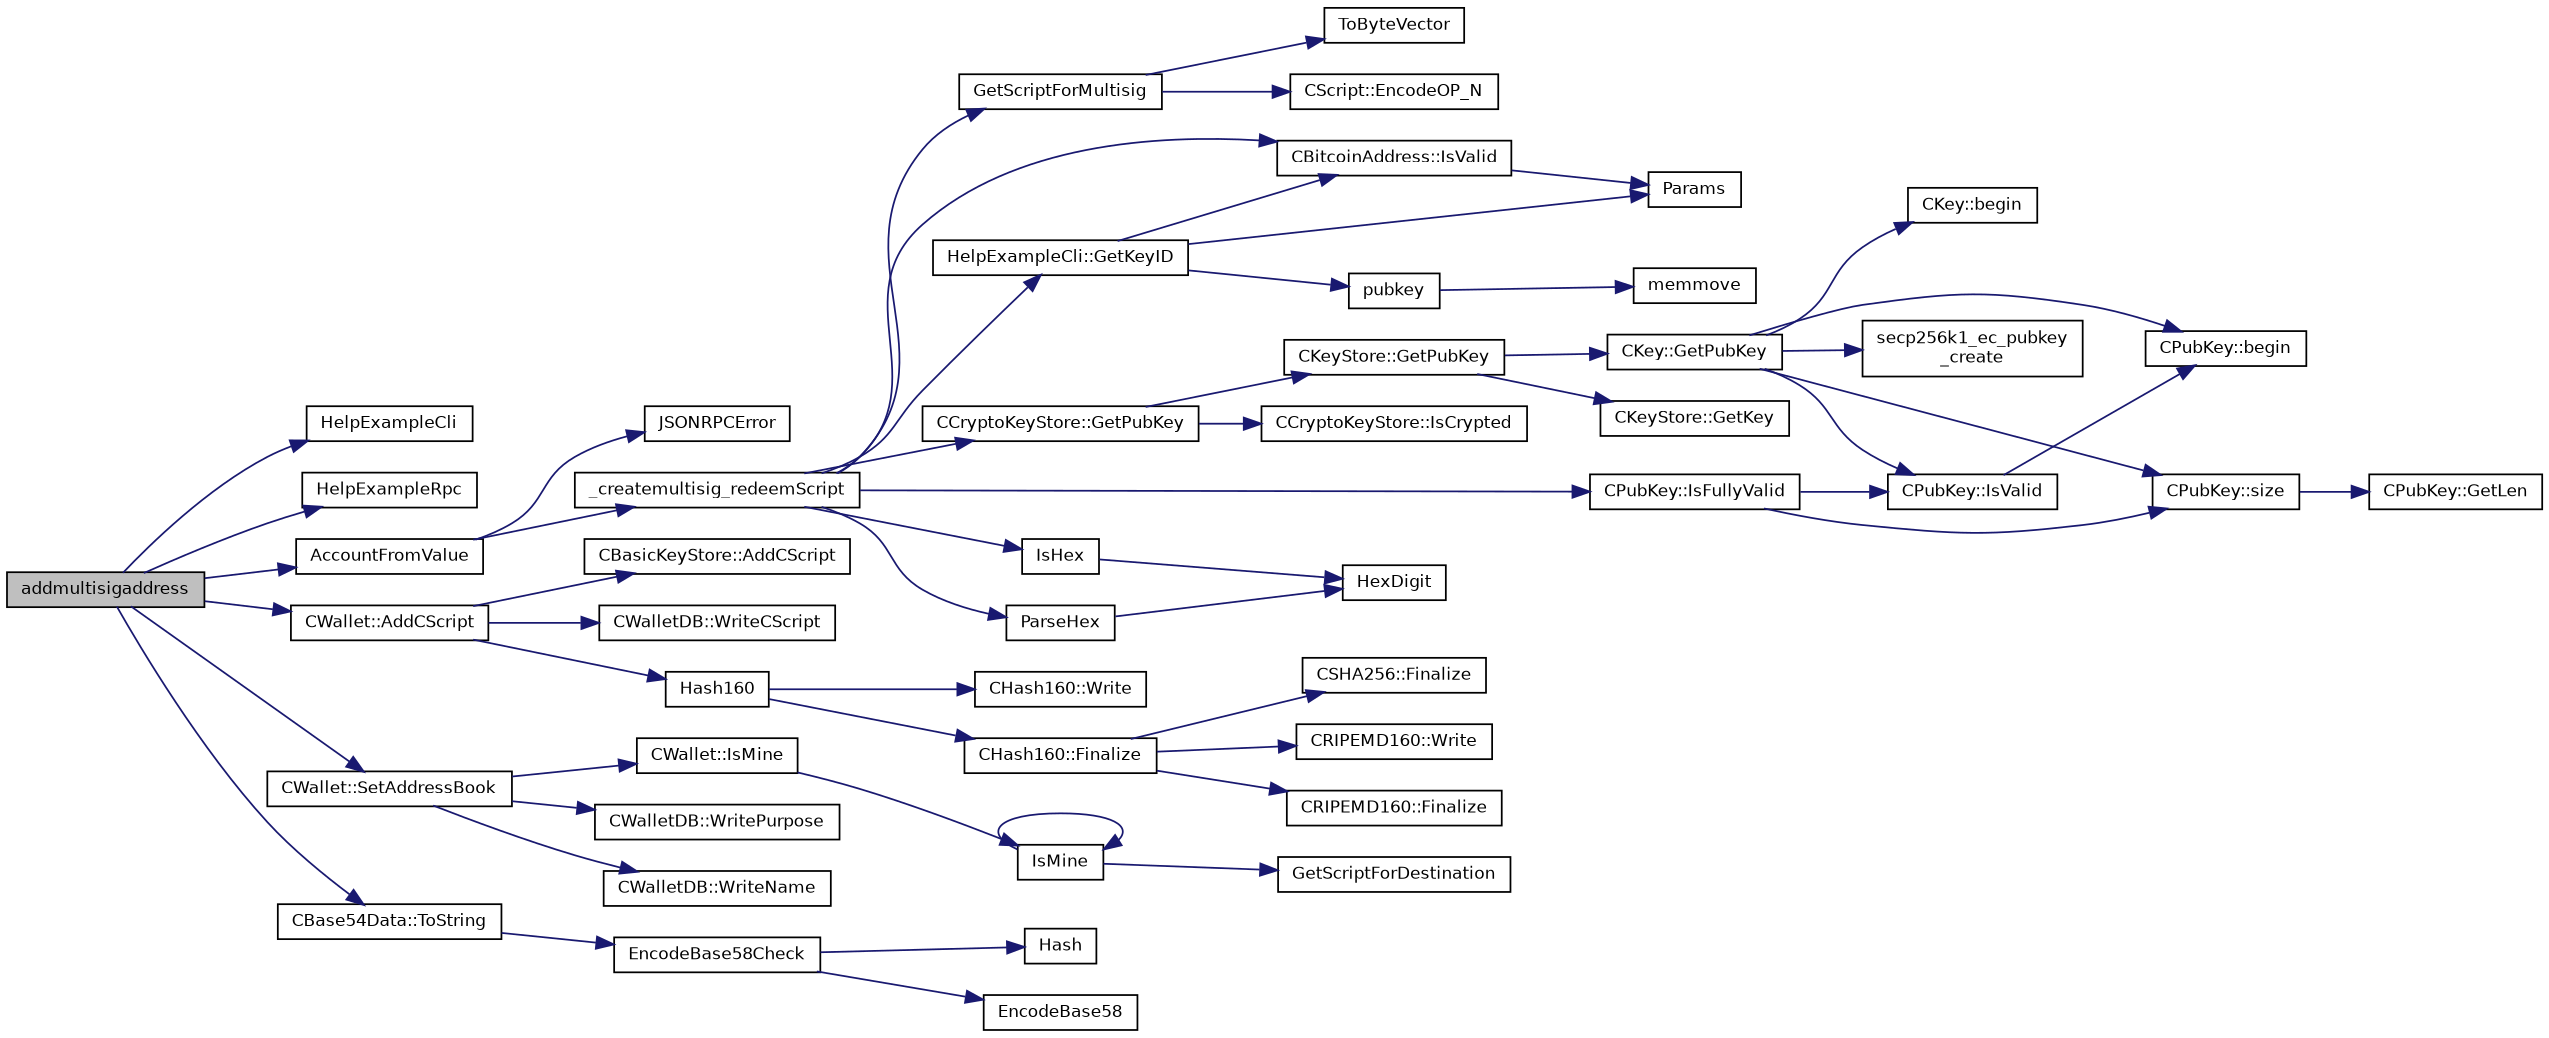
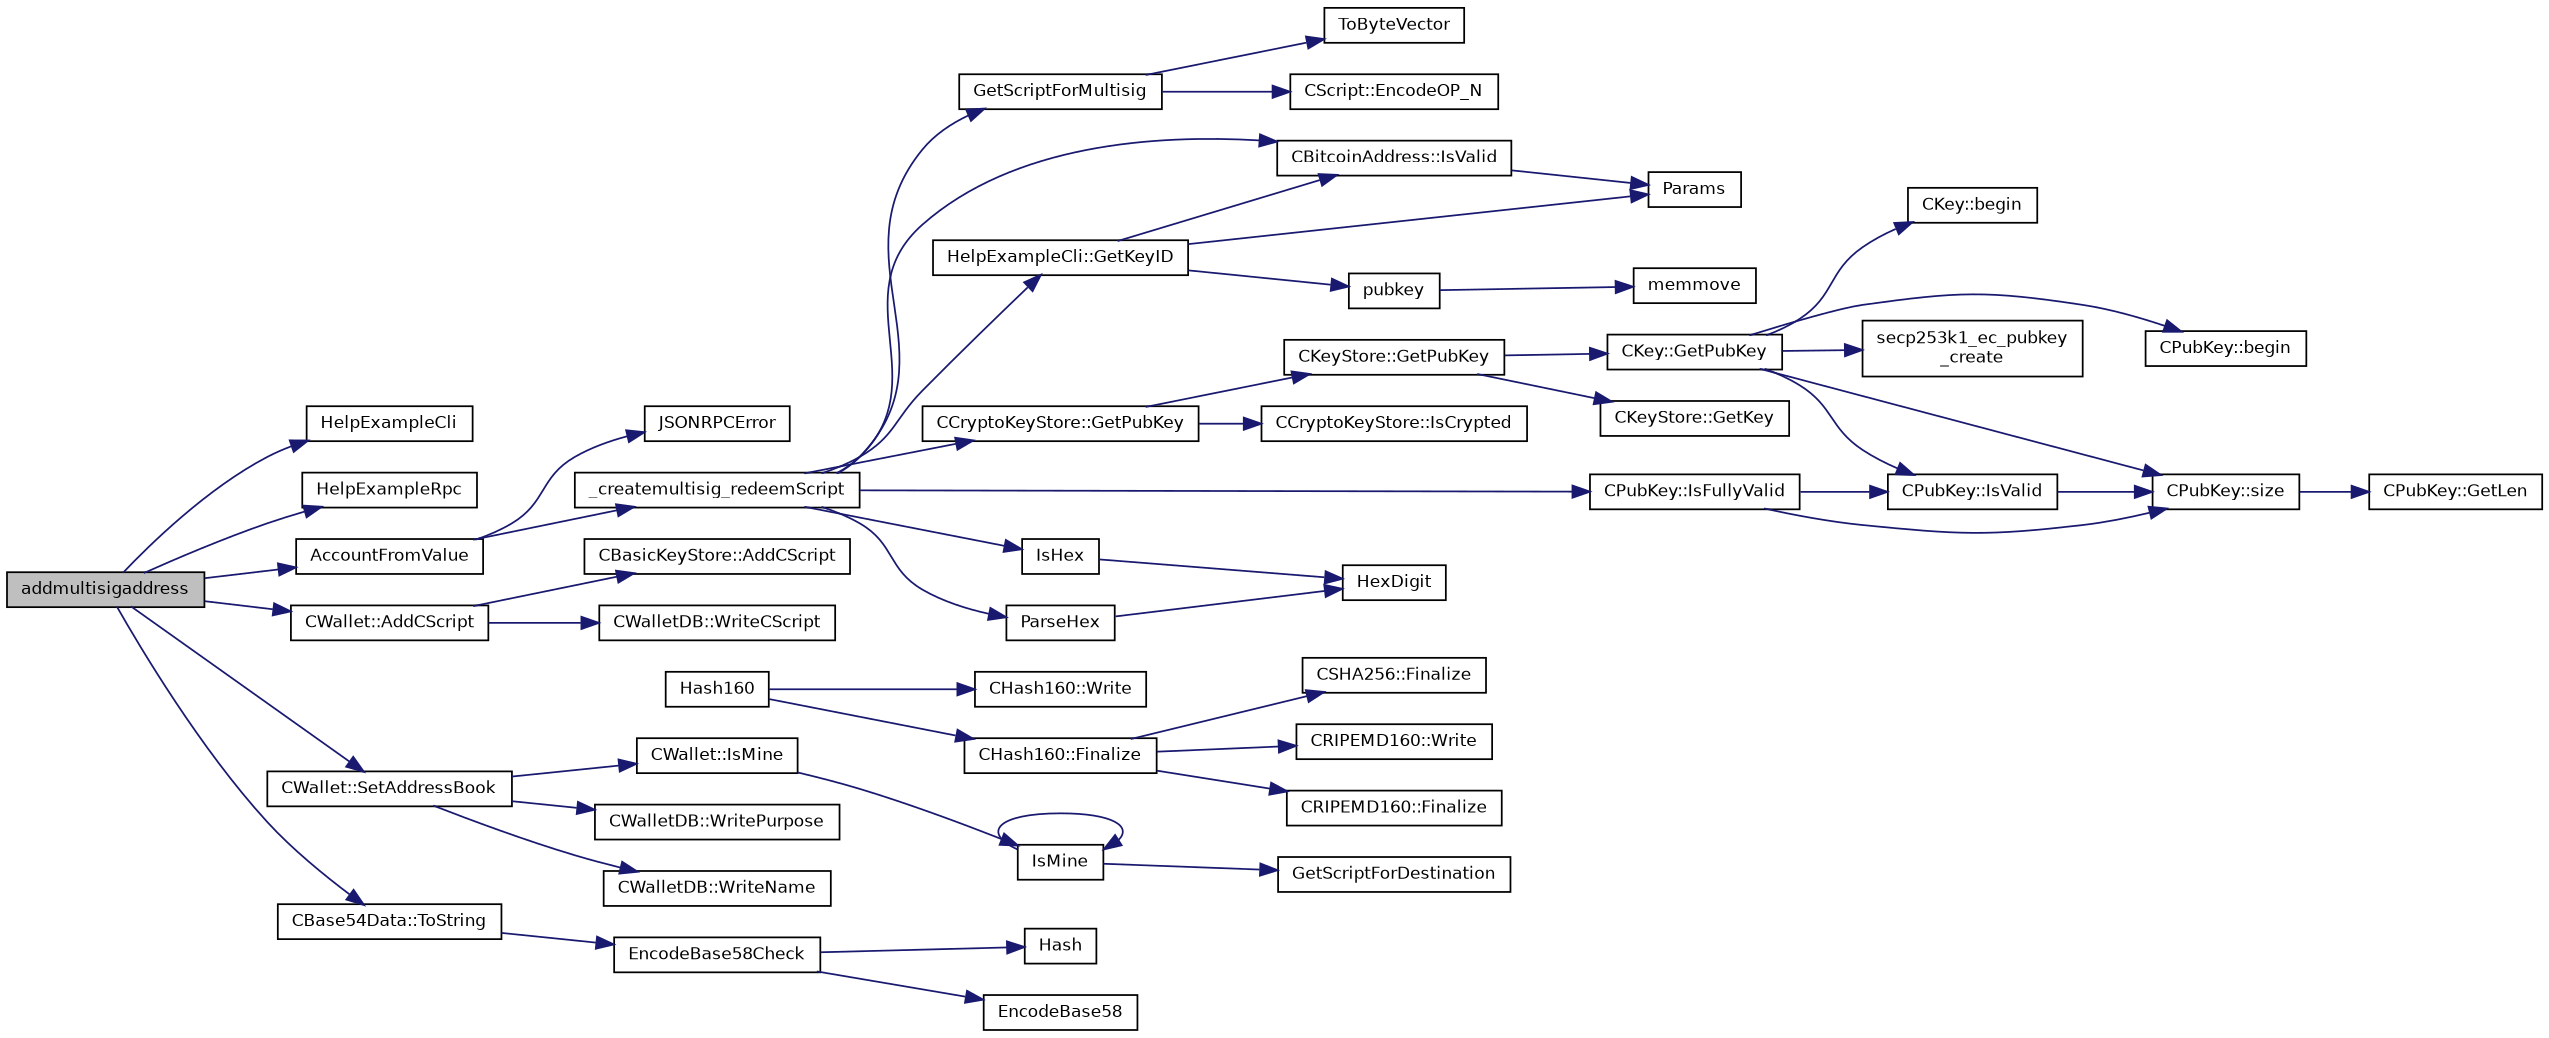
node "secp256k1_ec_pubkey _create": label "secp256k1_ec_pubkey _create" -> "secp253k1_ec_pubkey _create"
edge "CPubKey::IsValid" -> "CPubKey::begin": now "CPubKey::IsValid" -> "CPubKey::size"
edge "CWallet::AddCScript" -> "Hash160": removed
